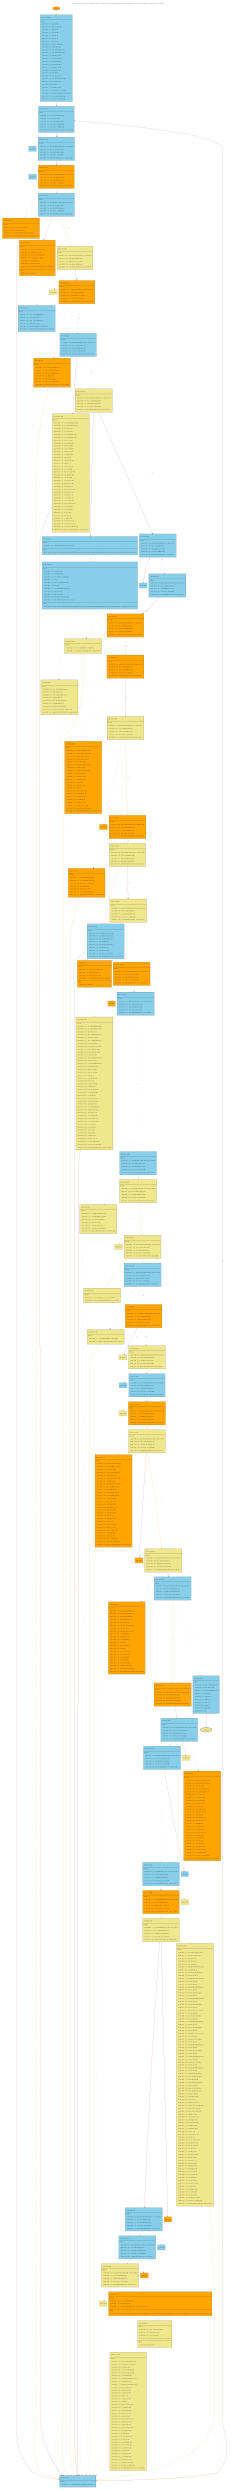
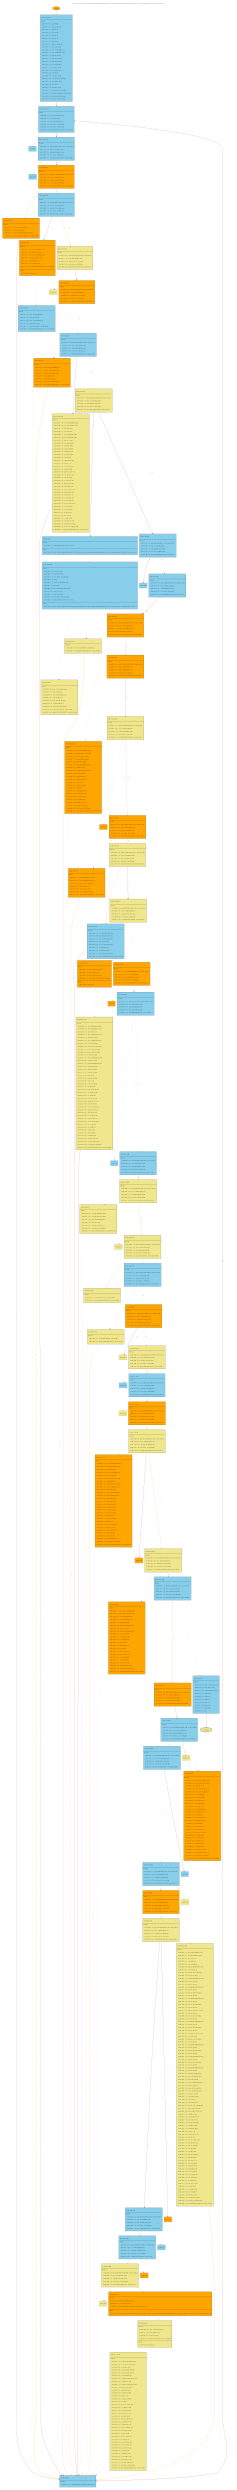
node "0x401f70": added
